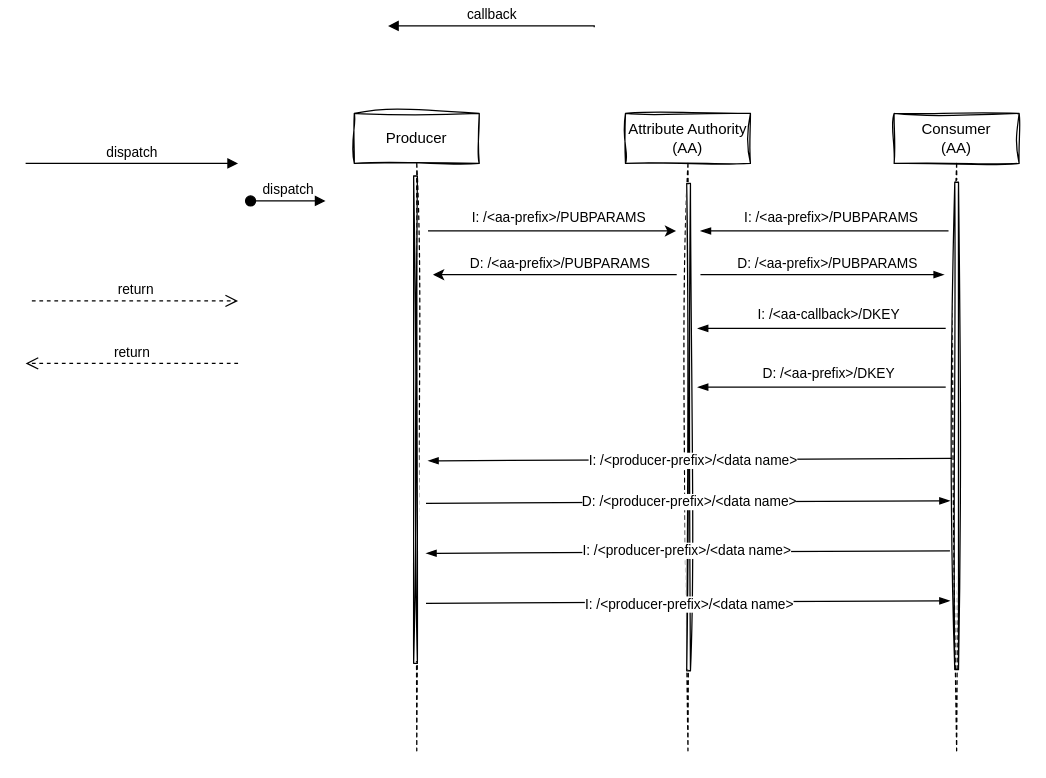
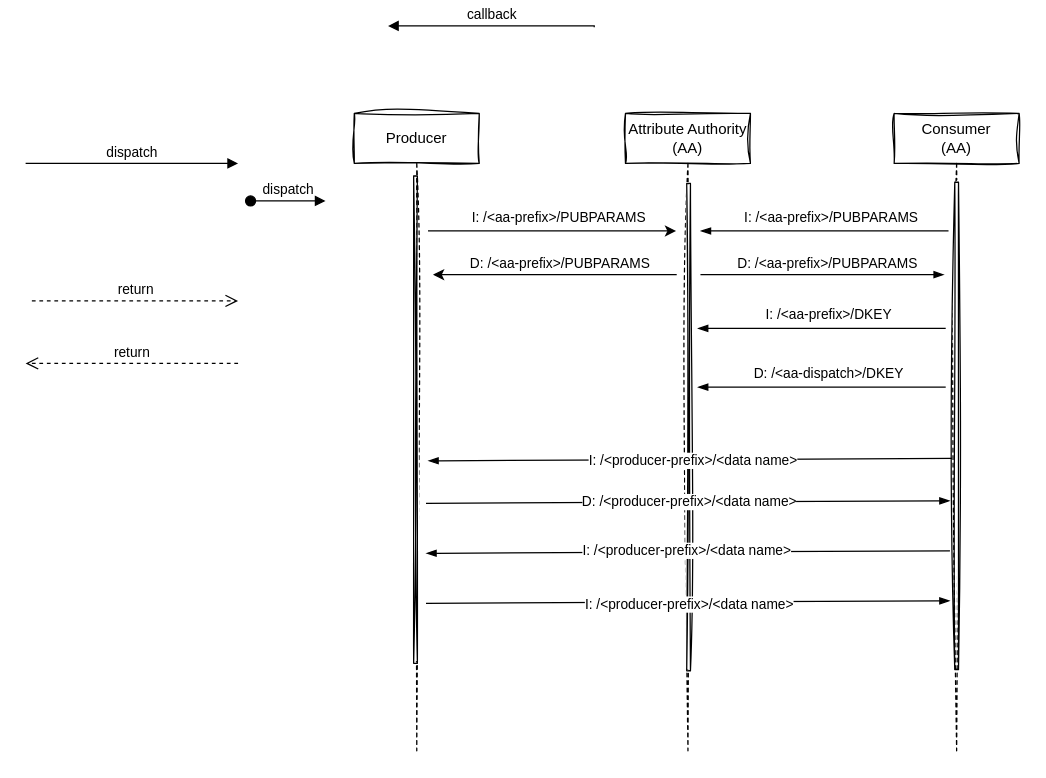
node "I: /<aa-callback>/DKEY": label "I: /<aa-callback>/DKEY" -> "I: /<aa-prefix>/DKEY"
node "D: /<aa-prefix>/DKEY": label "D: /<aa-prefix>/DKEY" -> "D: /<aa-dispatch>/DKEY"
